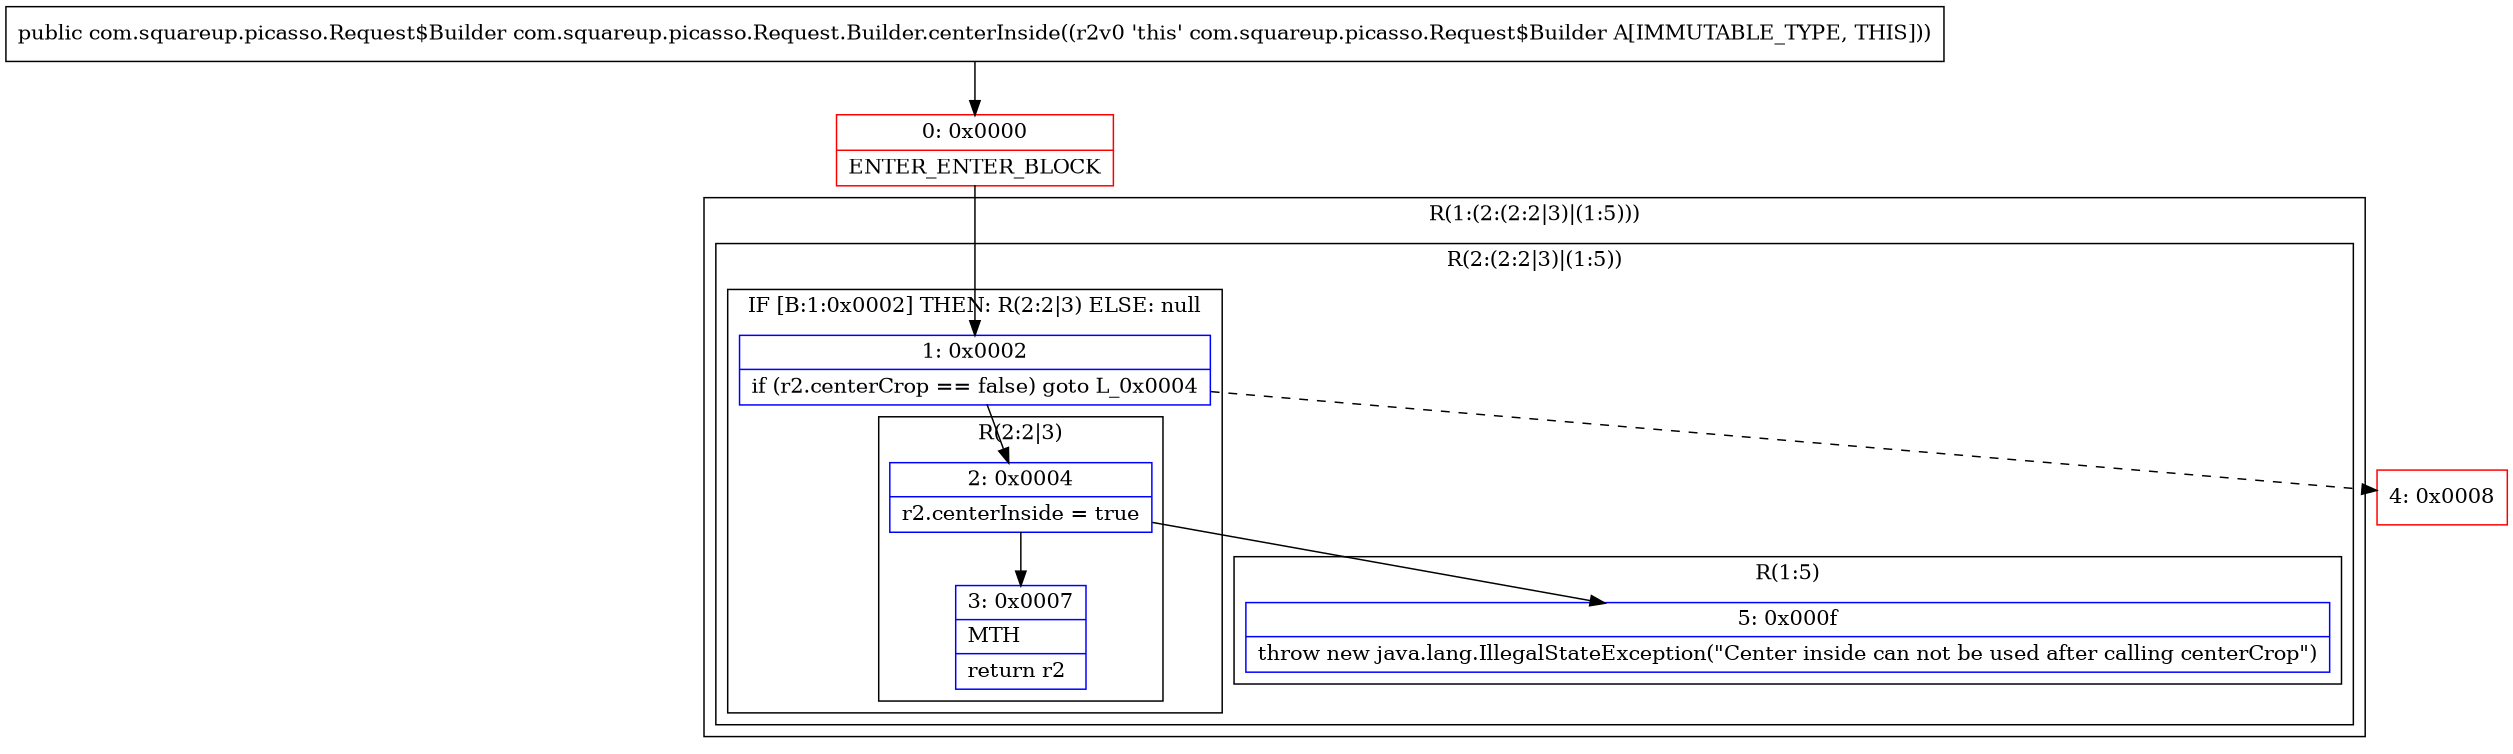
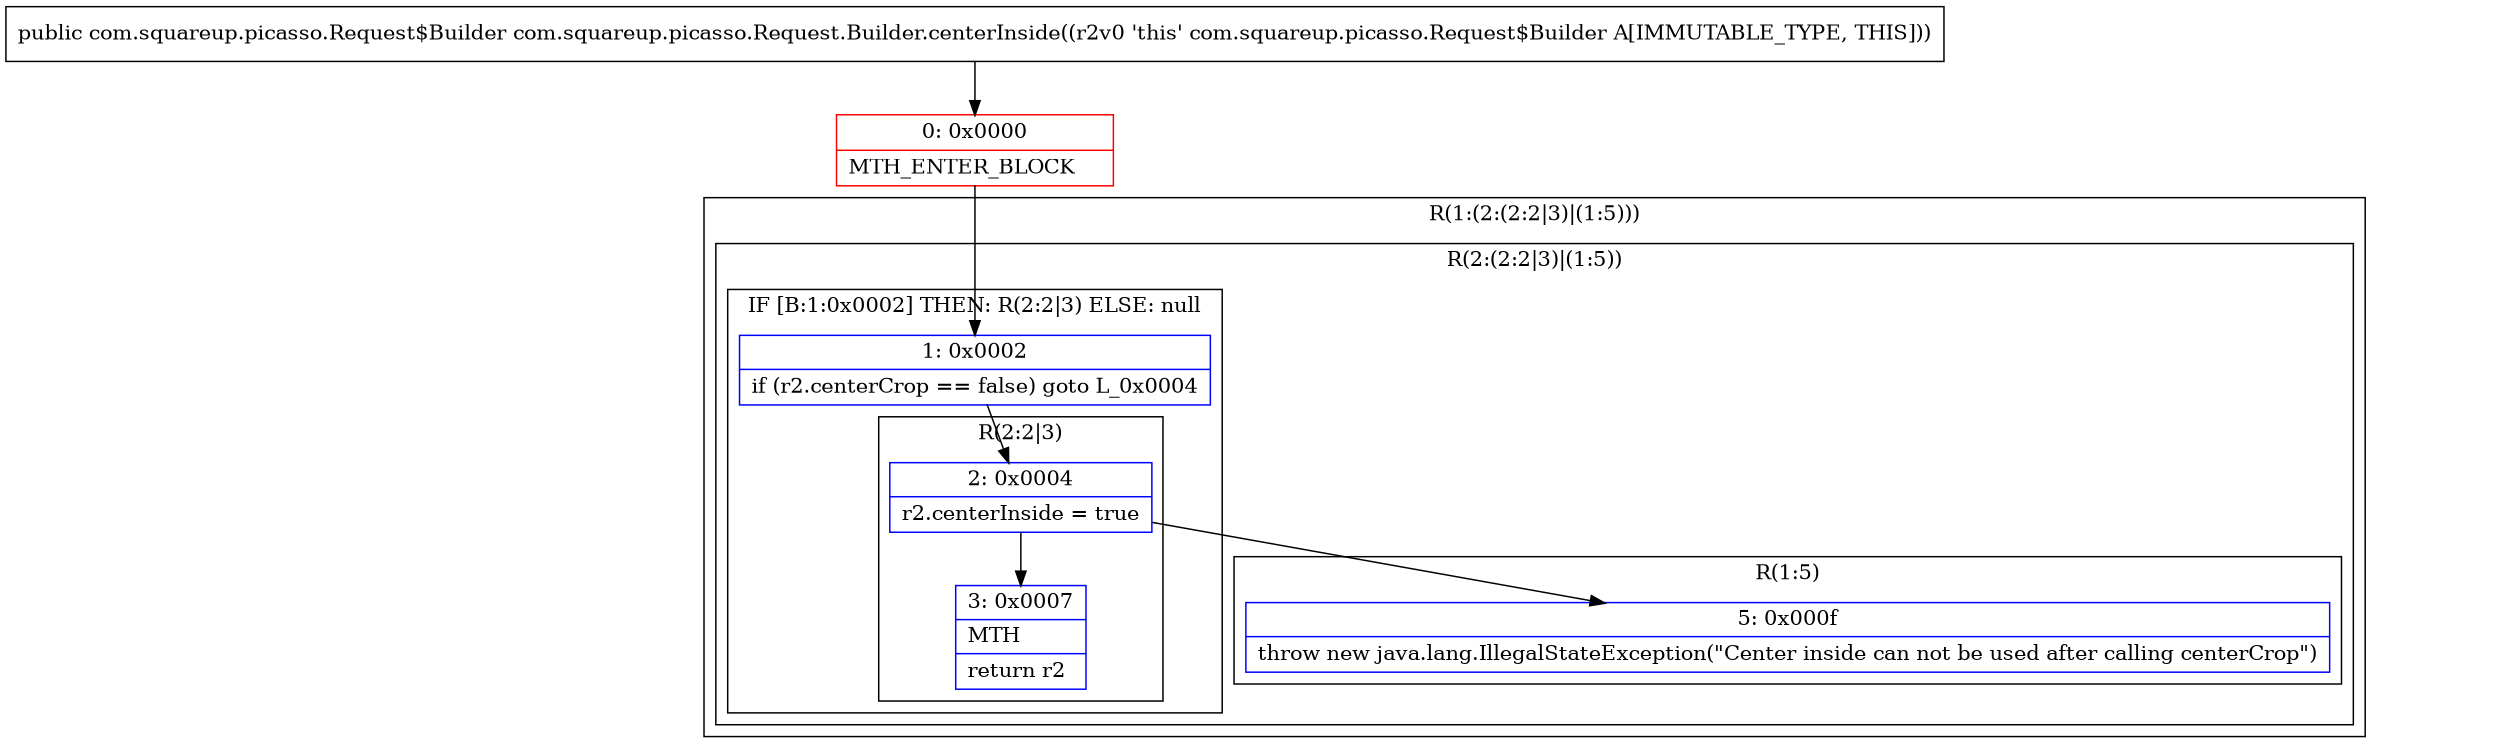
node "0: 0x0000": text "ENTER_ENTER_BLOCK" -> "MTH_ENTER_BLOCK"
node "4: 0x0008": removed
